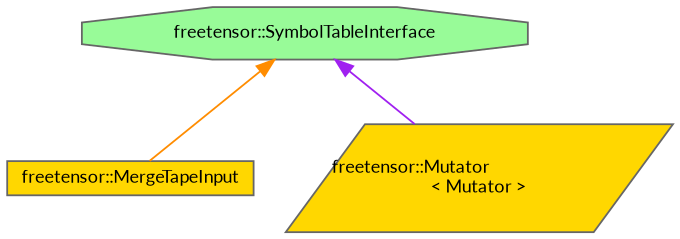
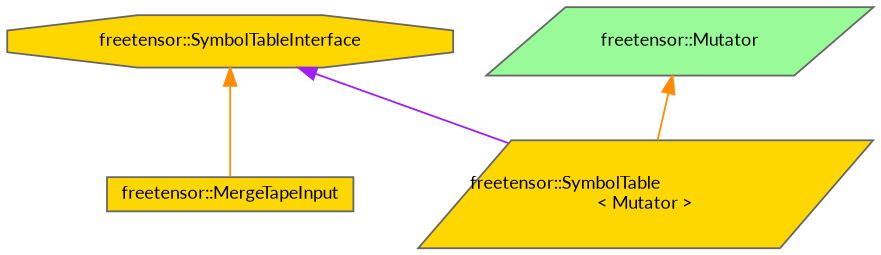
node "freetensor::SymbolTableInterface": fillcolor palegreen -> gold
node "freetensor::Mutator": added
node "freetensor::Mutator < Mutator >": label "freetensor::Mutator < Mutator >" -> "freetensor::SymbolTable < Mutator >"
